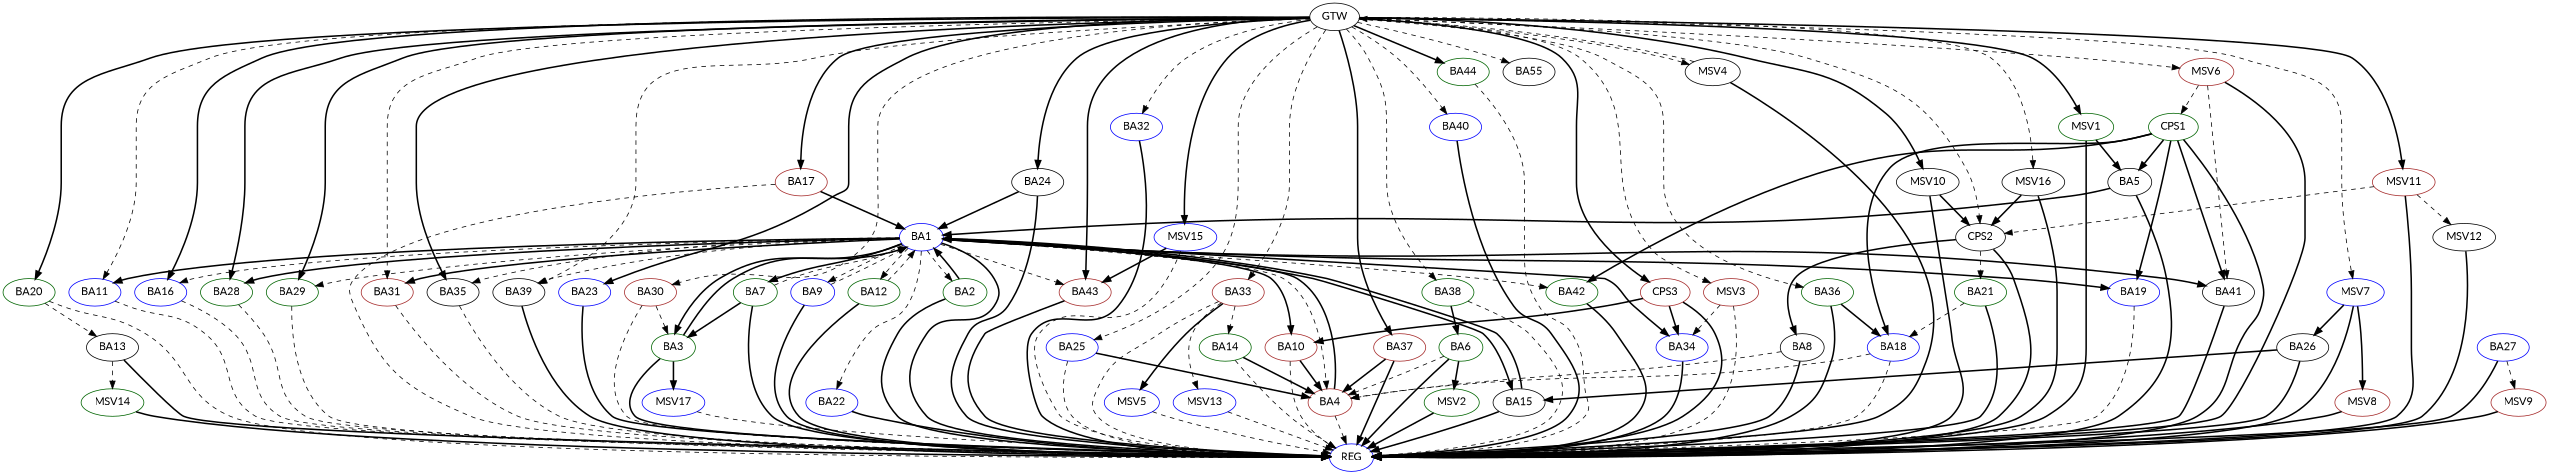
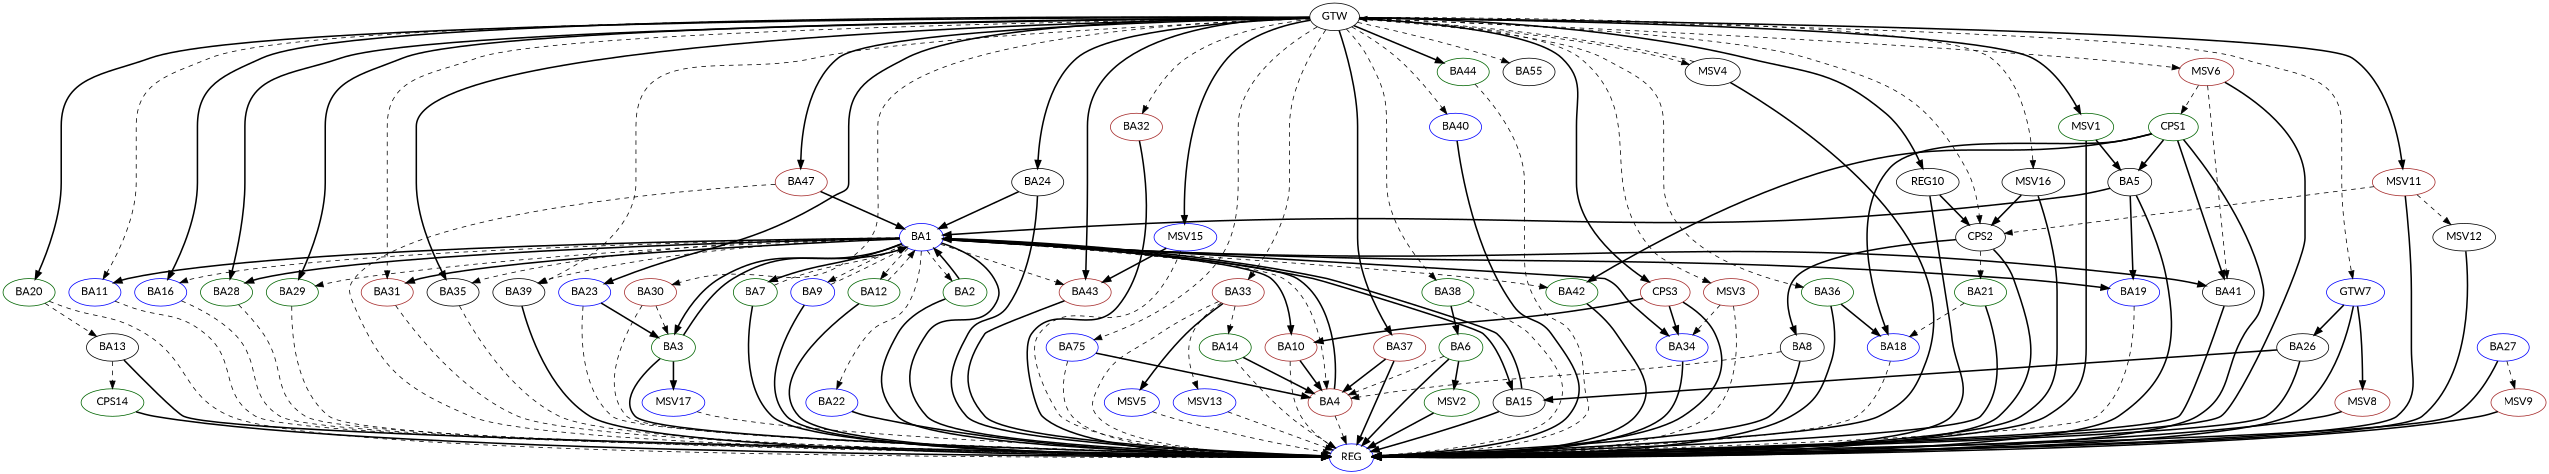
node "BA32": color blue -> brown
node "BA17": label "BA17" -> "BA47"
node "MSV10": label "MSV10" -> "REG10"
edge "CPS1" -> "BA19": now "BA5" -> "BA19"
node "MSV7": label "MSV7" -> "GTW7"
edge "BA7" -> "BA3": now "BA23" -> "BA3"
node "BA25": label "BA25" -> "BA75"
edge "BA18" -> "BA4": removed
node "MSV14": label "MSV14" -> "CPS14"
edge "BA23" -> "REG": style bold -> dashed
